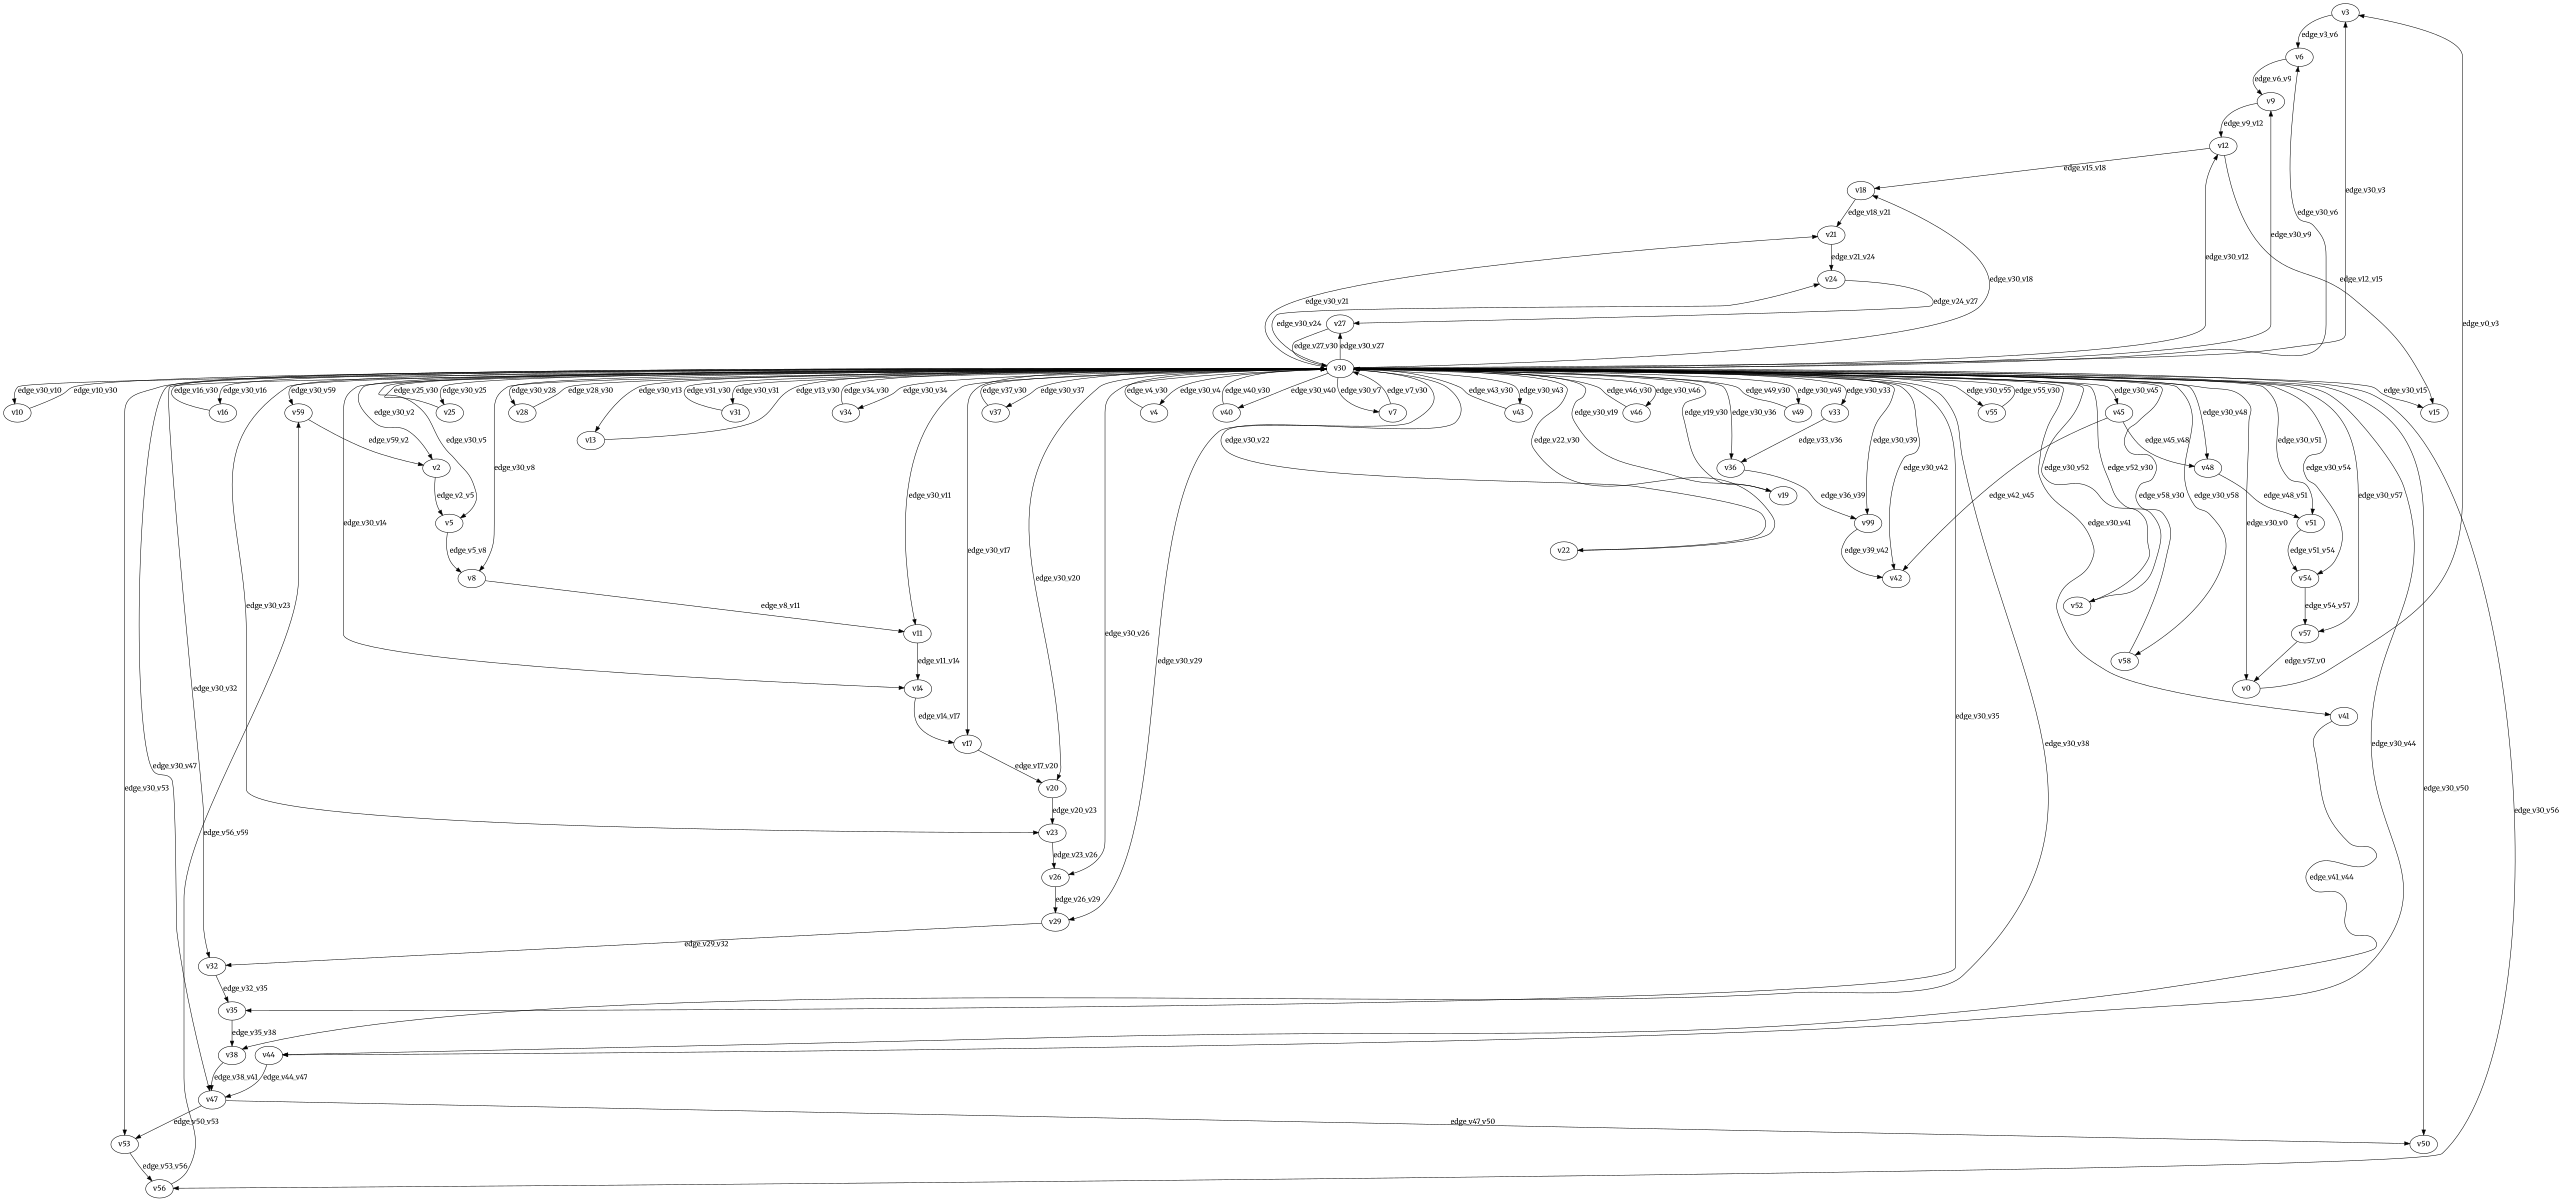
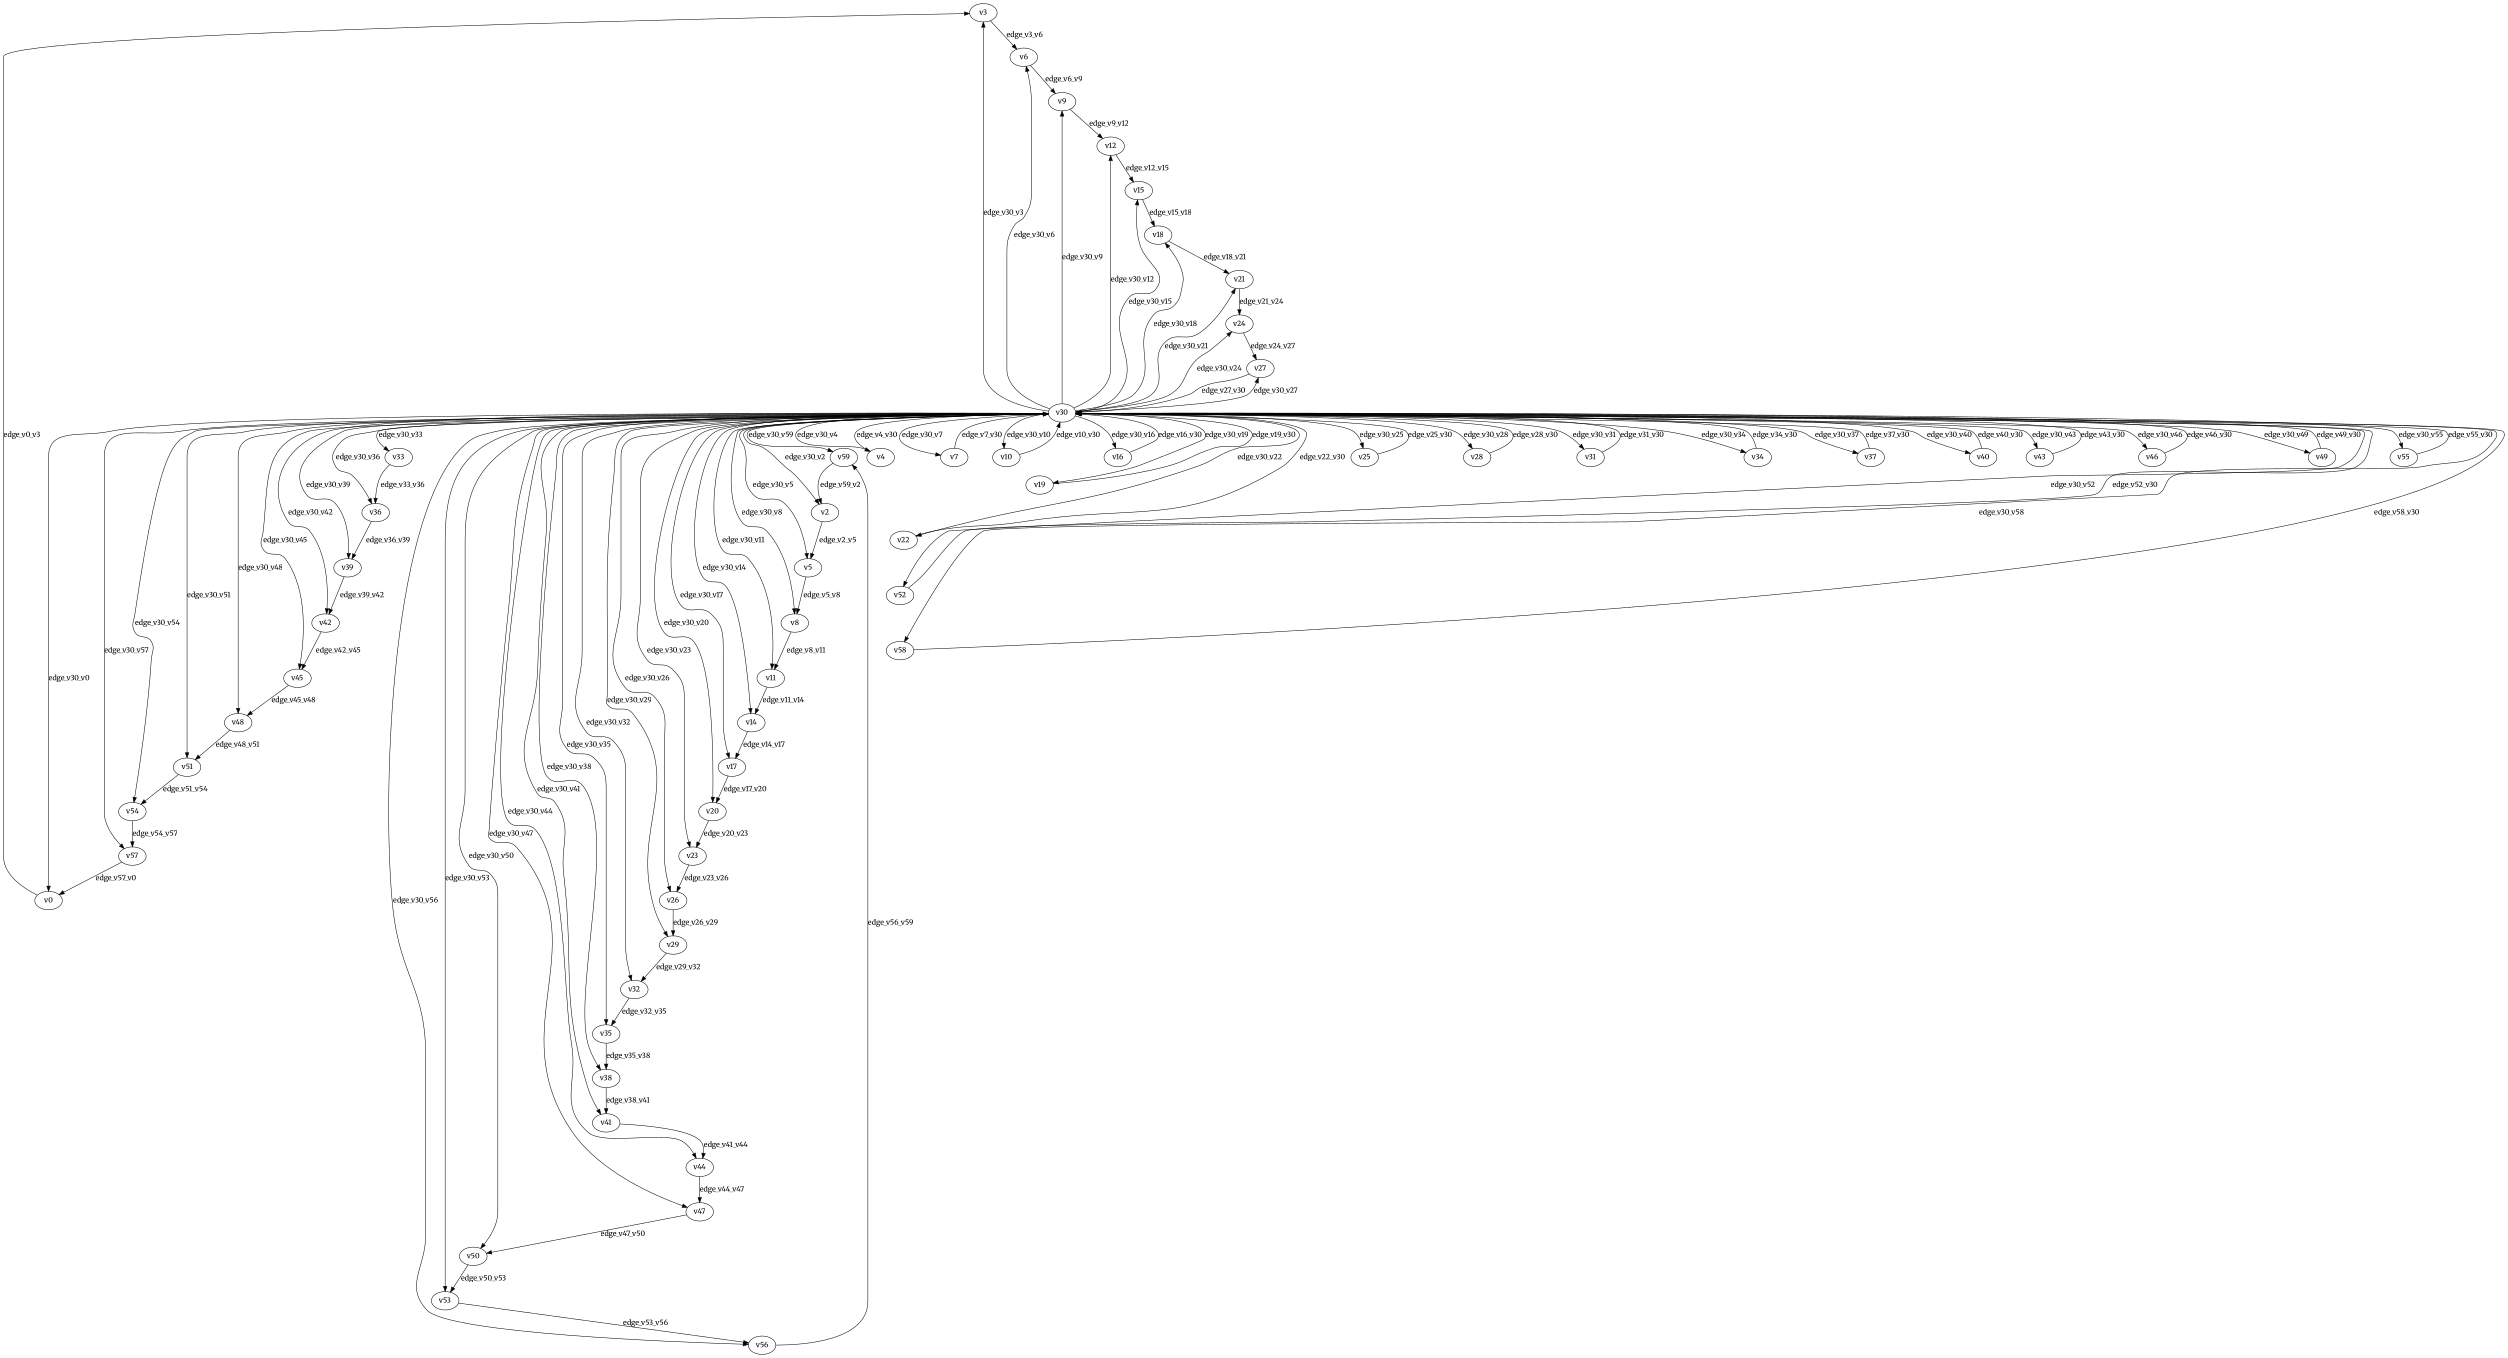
edge "v12" -> "v18": now "v15" -> "v18"
node "v13": removed
edge "v45" -> "v42": reversed
node "v99": label "v99" -> "v39"
edge "v38" -> "v47": now "v38" -> "v41"
edge "v47" -> "v53": now "v50" -> "v53"
